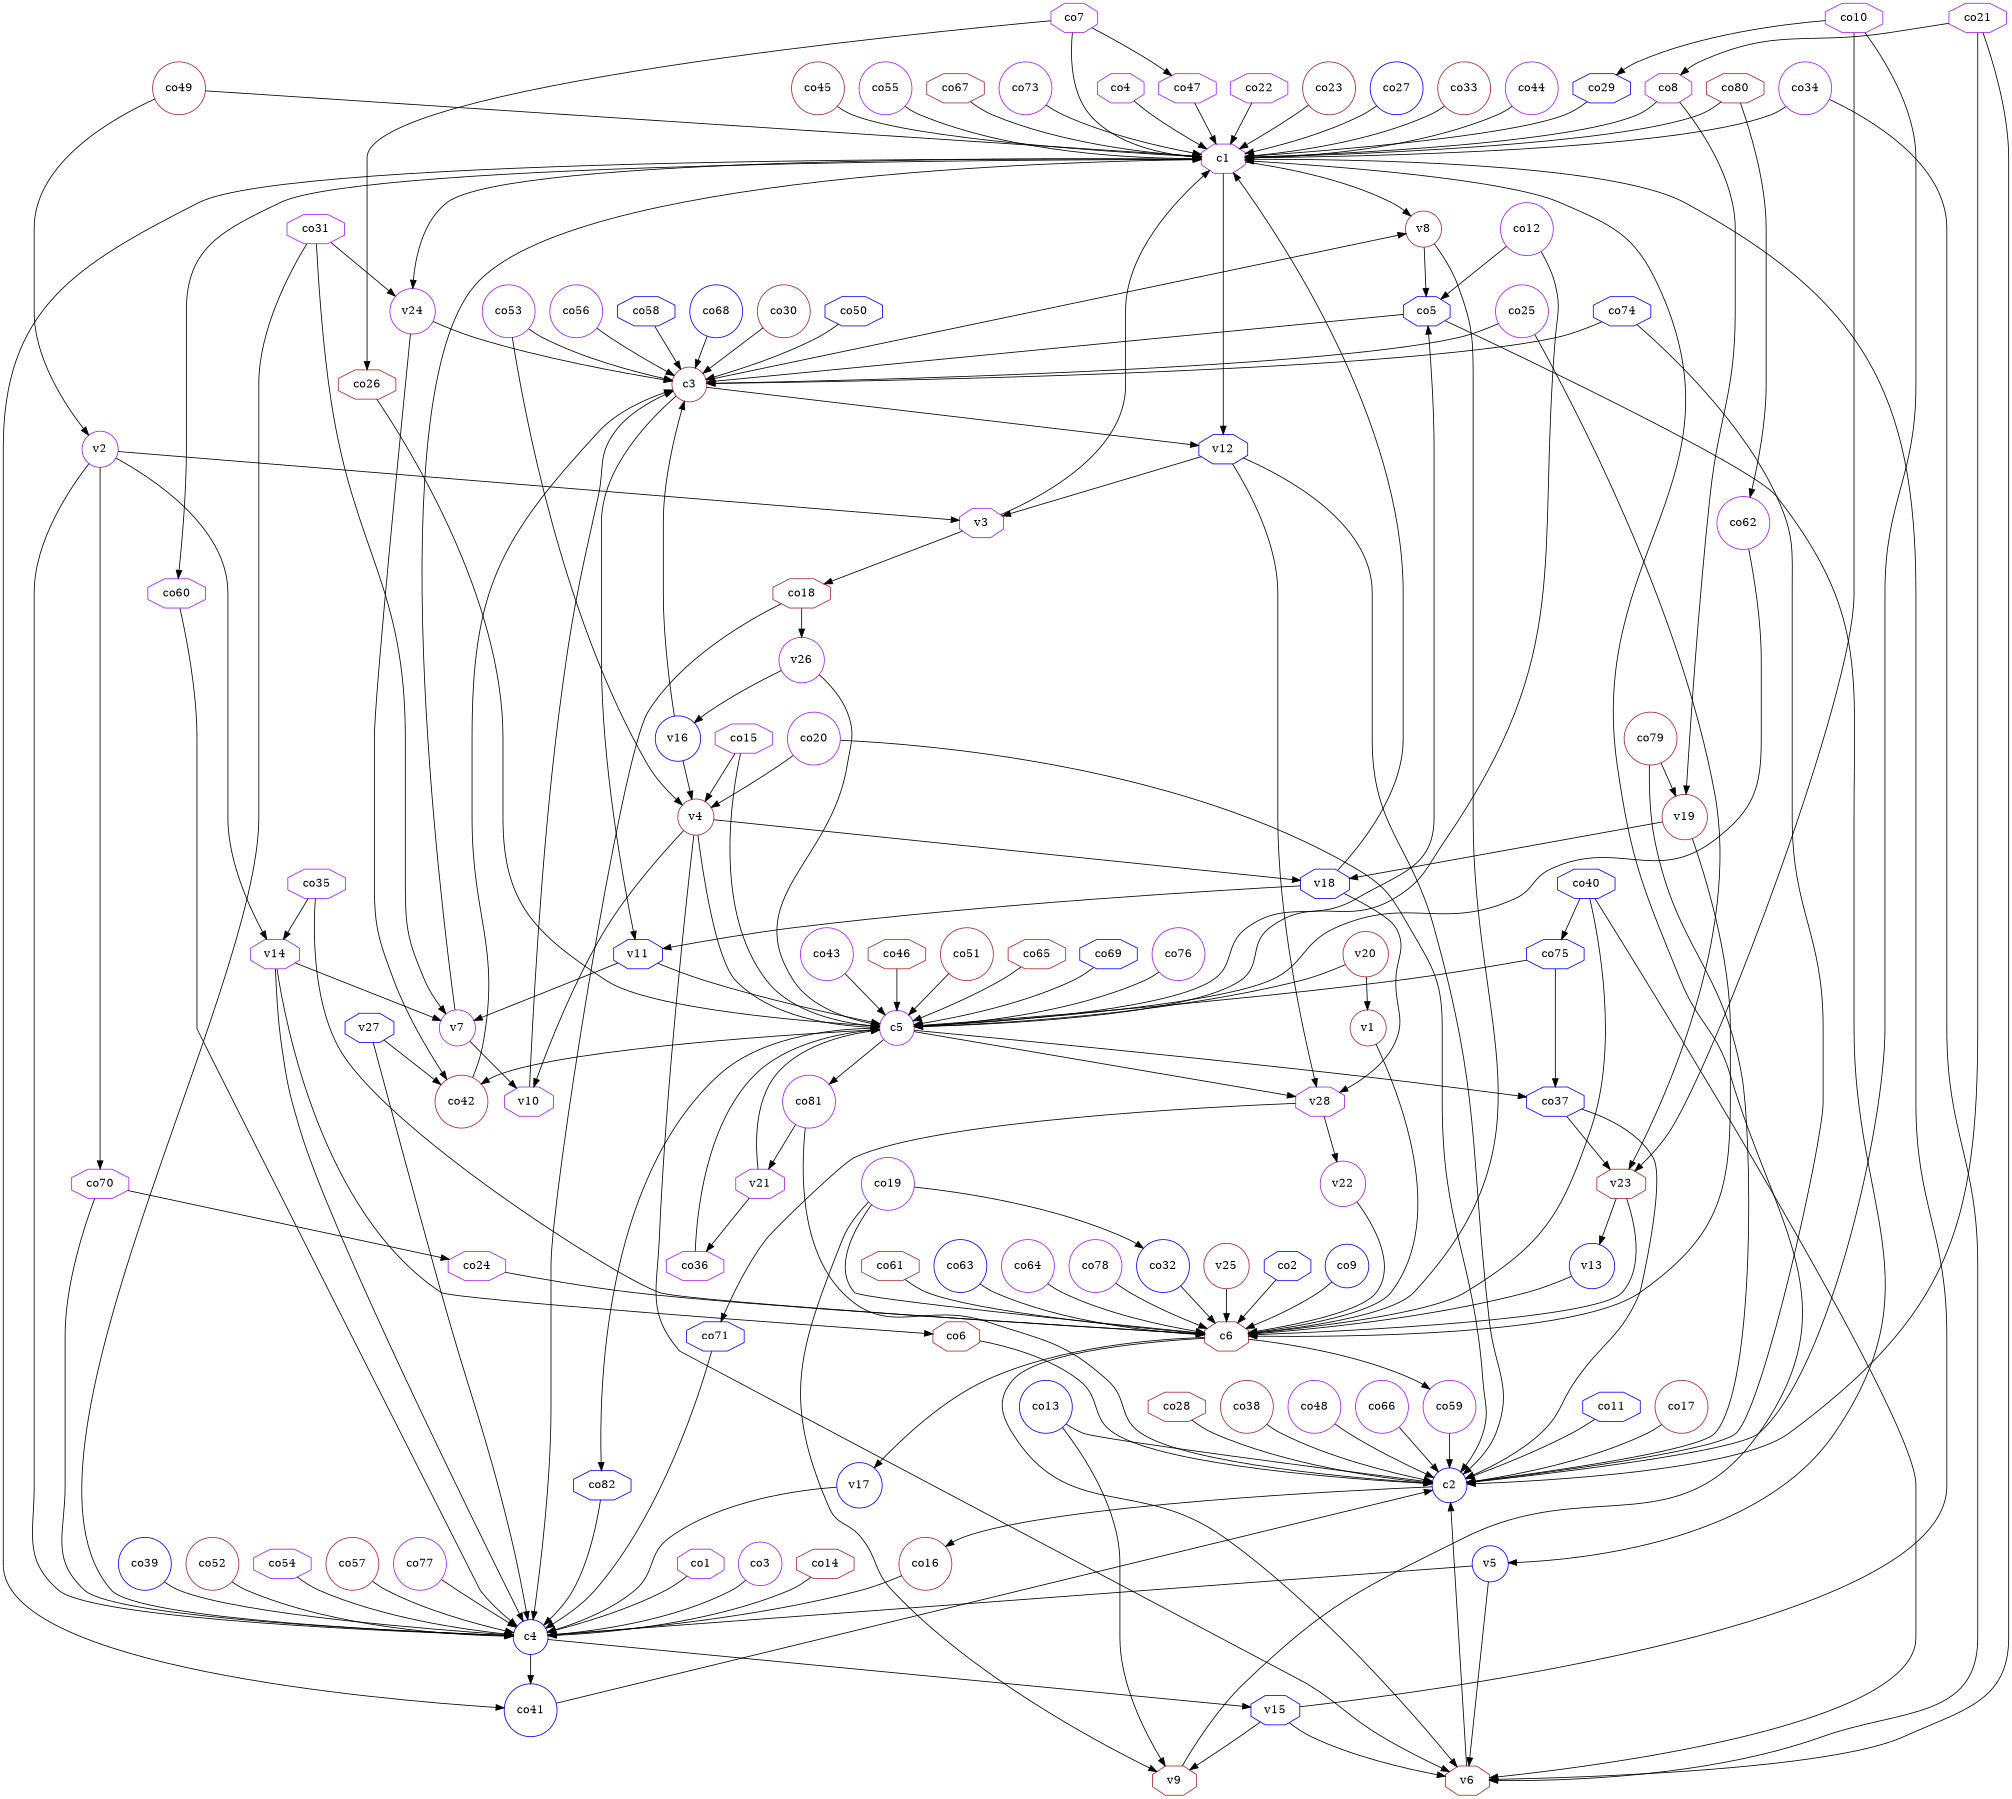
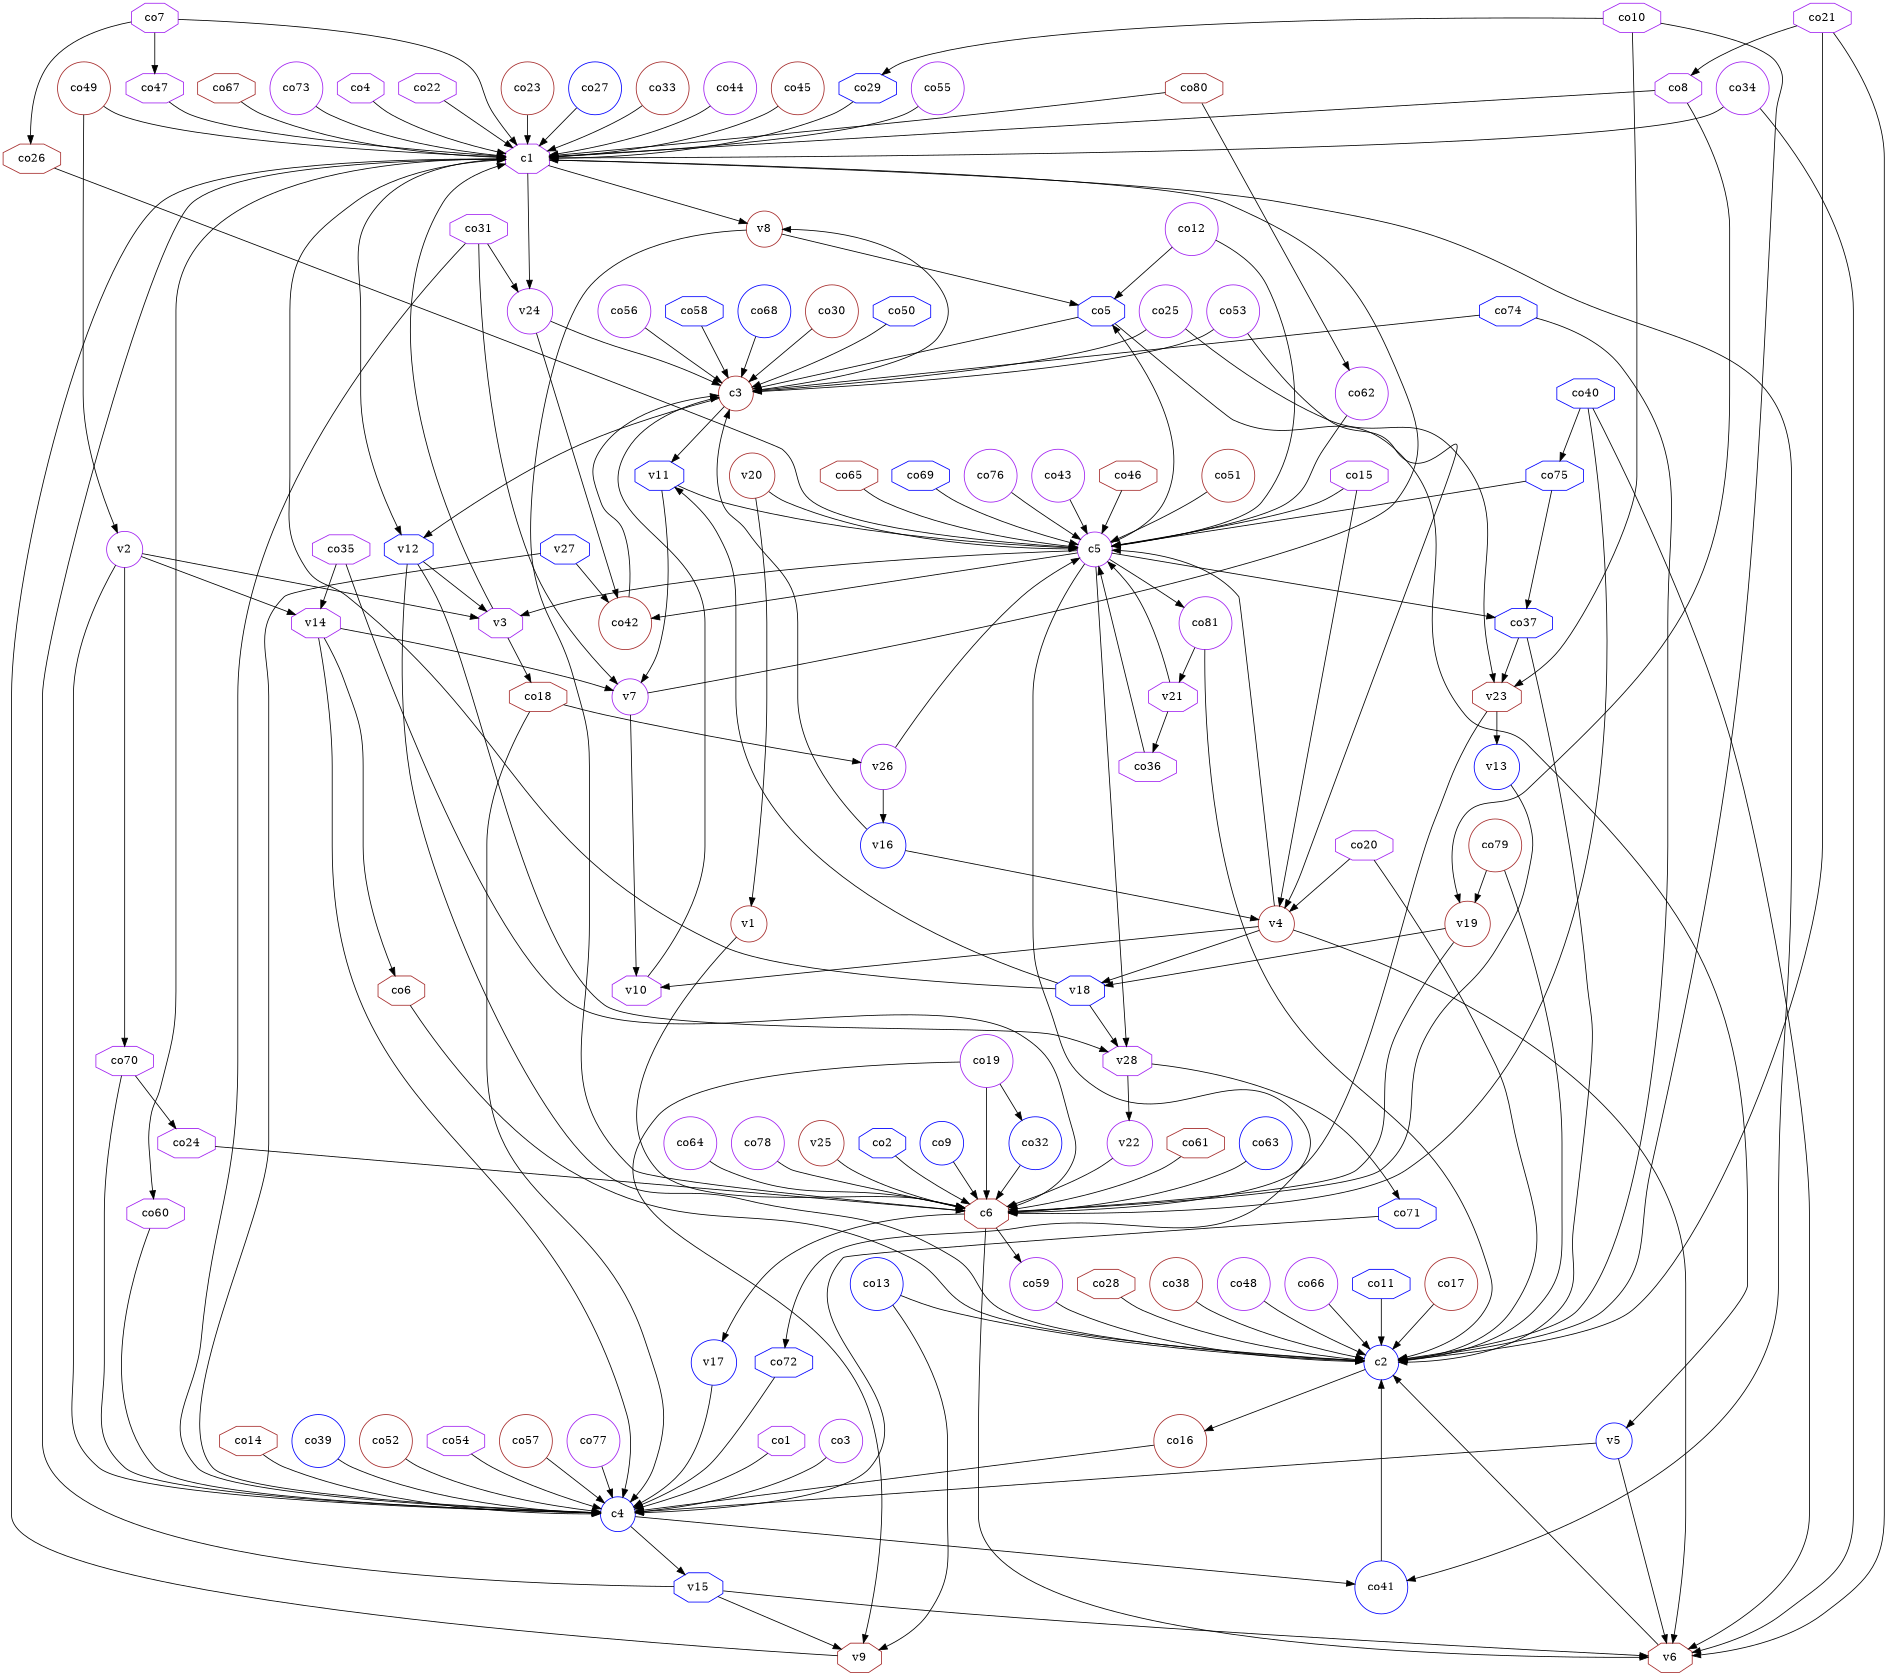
edge "c5" -> "v3": added
node "co20": shape circle -> octagon
node "co82": label "co82" -> "co72"
